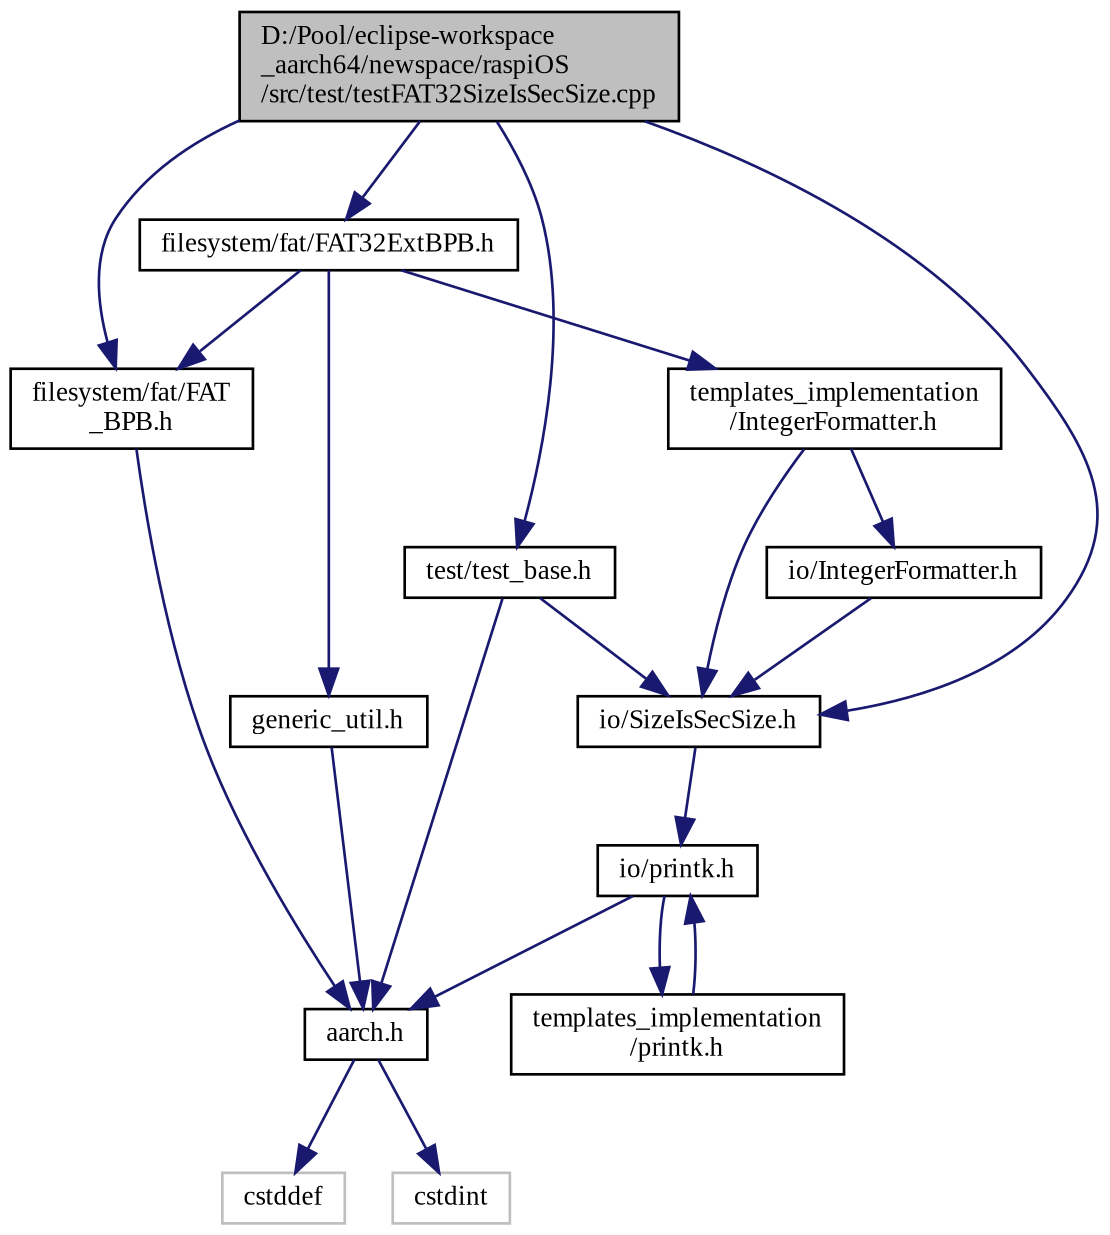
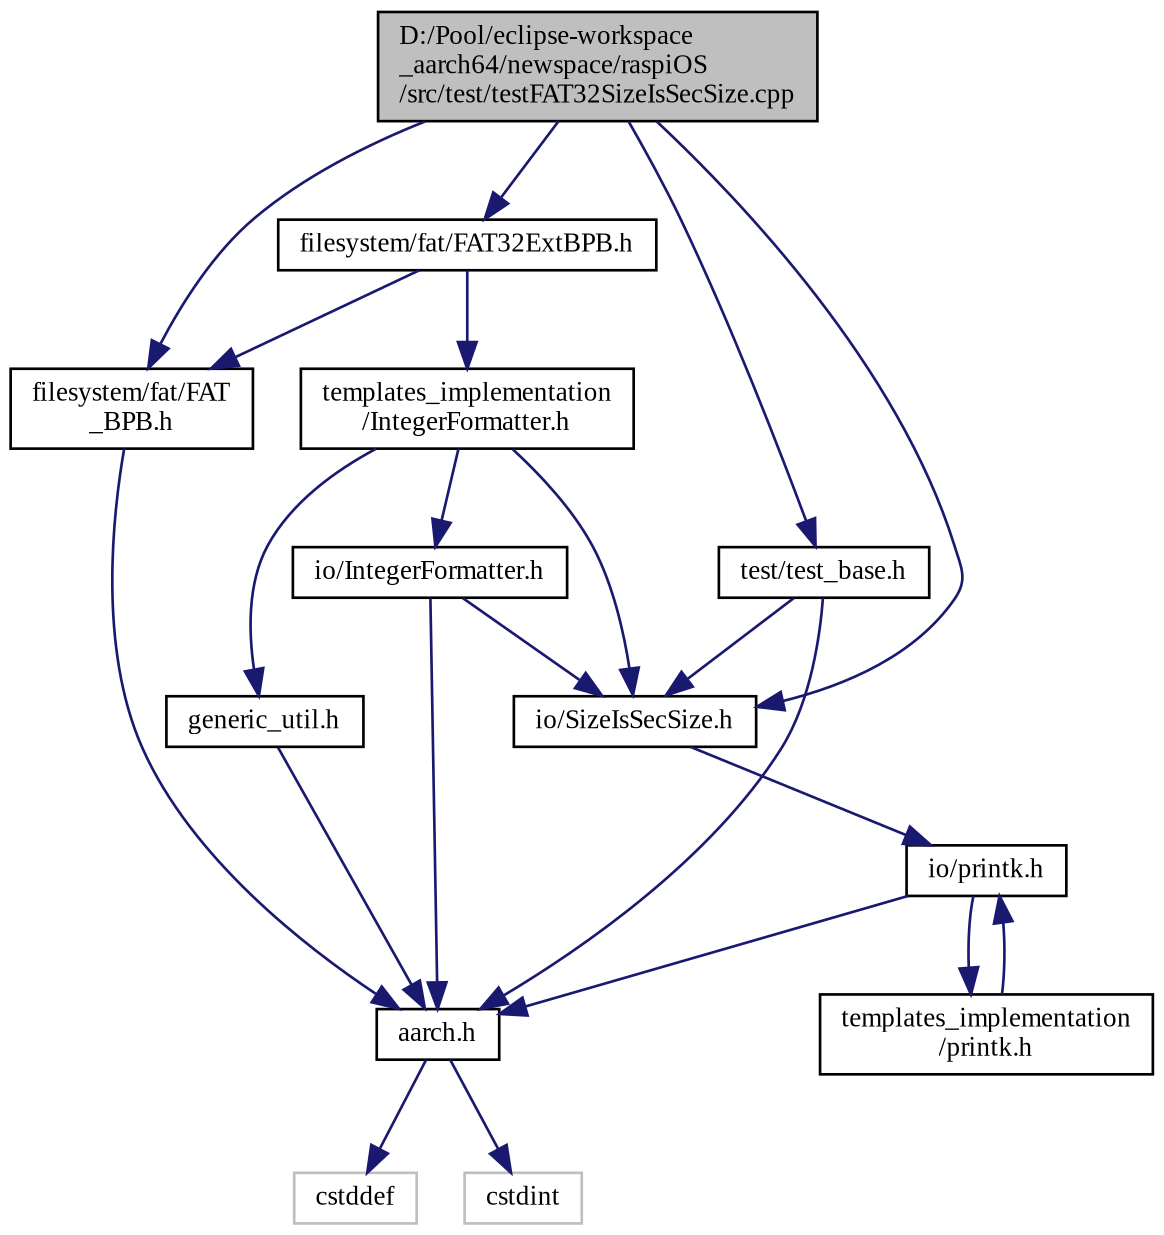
edge "filesystem/fat/FAT32ExtBPB.h" -> "generic_util.h": now "templates_implementation /IntegerFormatter.h" -> "generic_util.h"
edge "io/IntegerFormatter.h" -> "aarch.h": added
